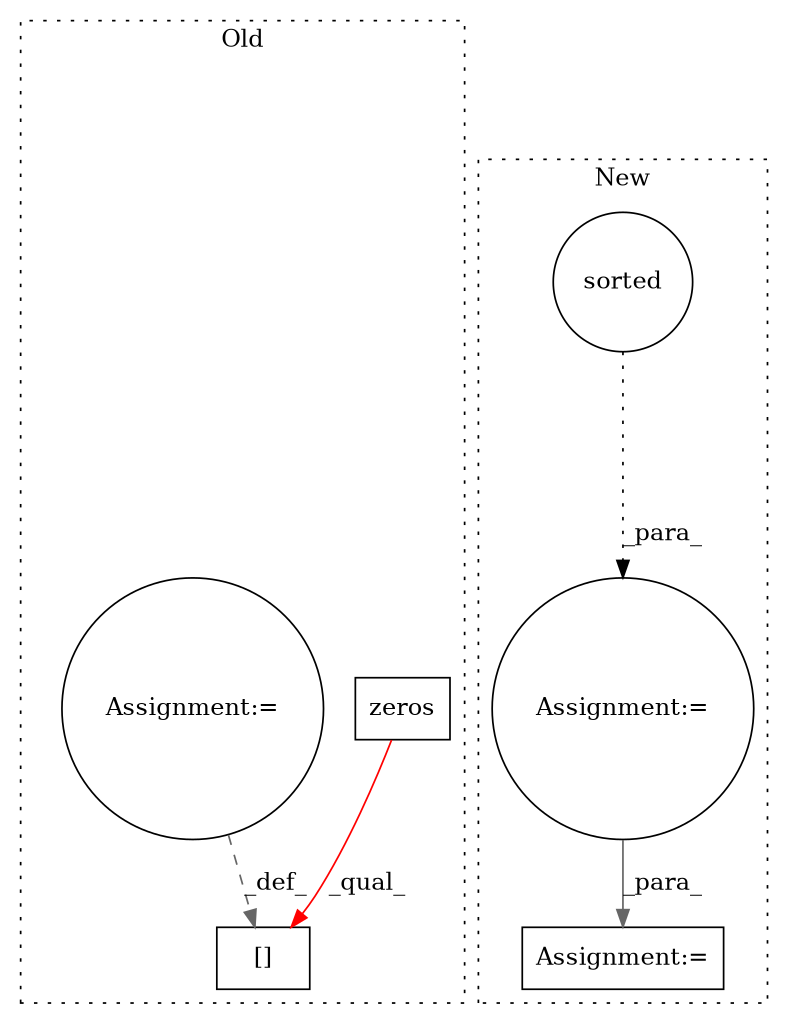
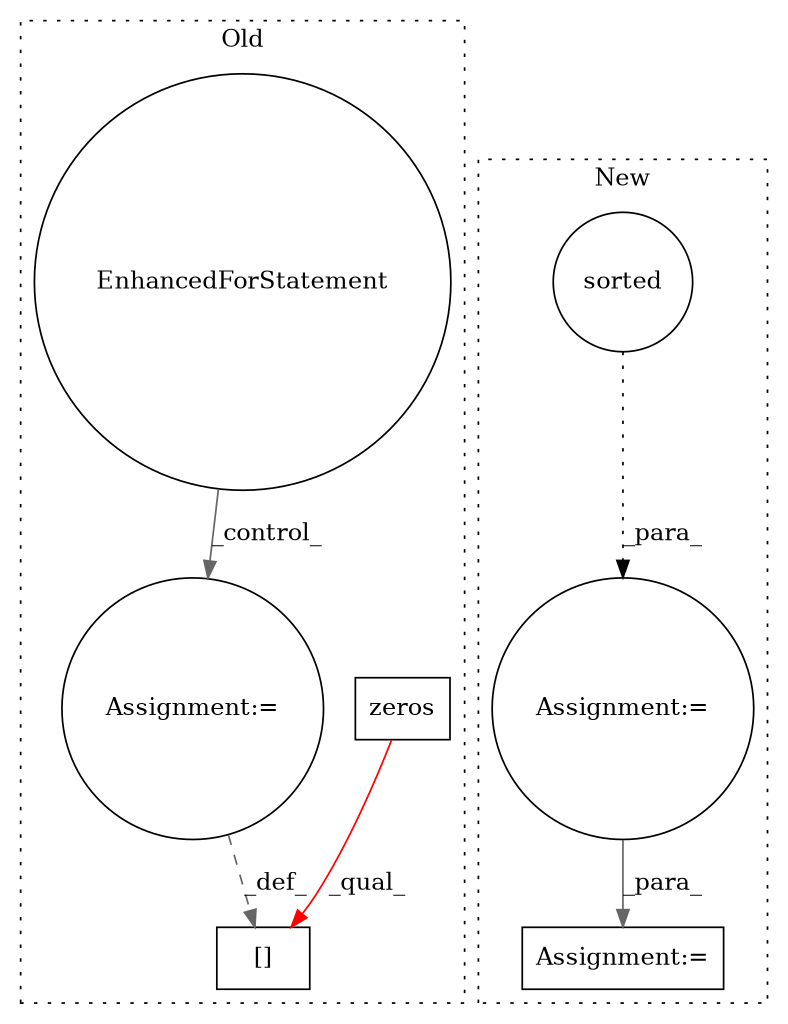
node "EnhancedForStatement": added
